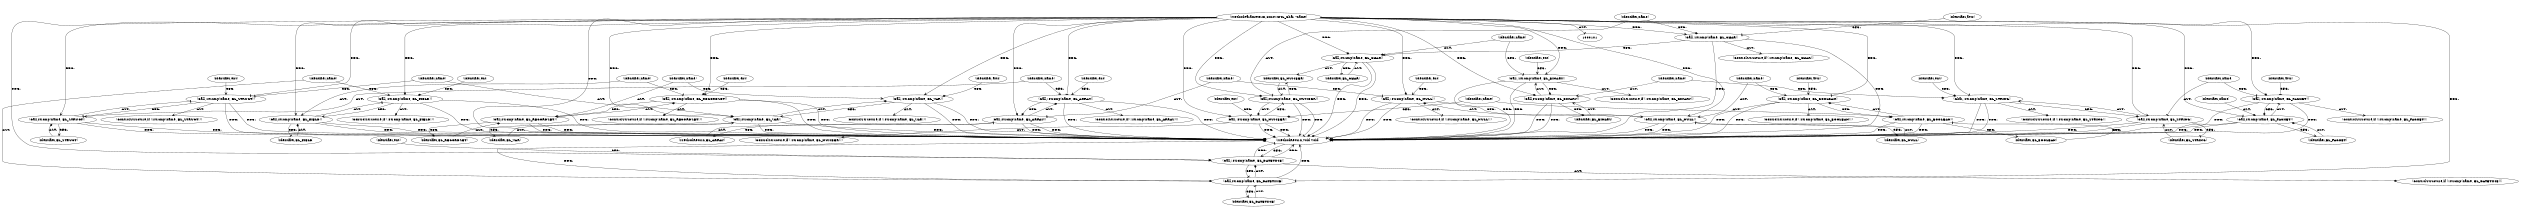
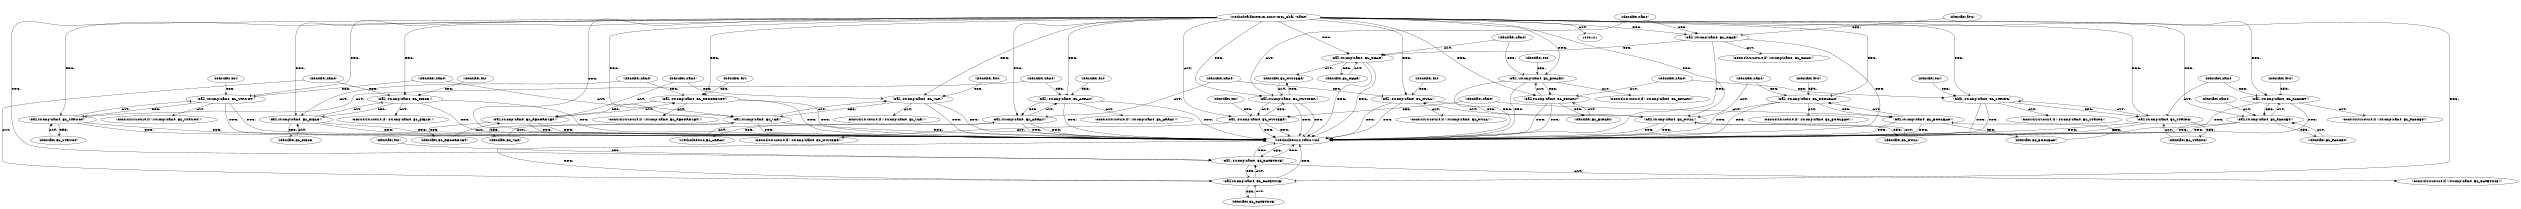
edge "(MethodParameterIn,const XML_Char *name)" -> "(Call,!strcmp(name, EL_NUMBER))": label "DDG: " -> "AST: "
edge "(Call,strcmp(name, EL_NUMBER))" -> "(Identifier,EL_NUMBER)": arrowhead tee -> diamond
node "(MethodReturn,void void)": label "(MethodReturn,void void)" -> "(MethodReturn,static void)"
